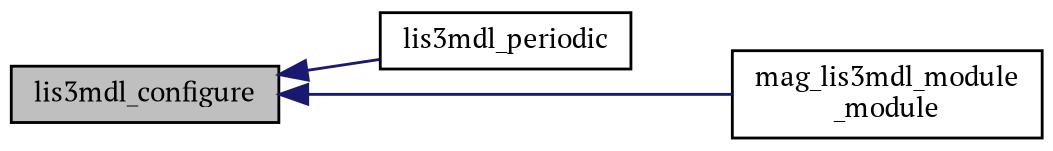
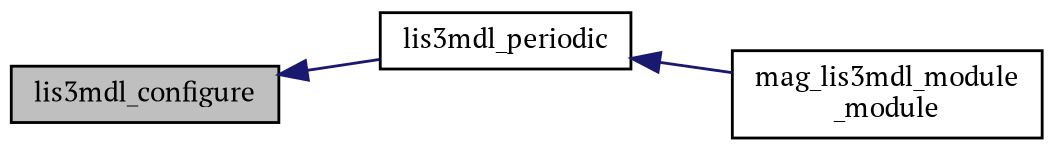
edge "mag_lis3mdl_module _module" -> "lis3mdl_configure": now "mag_lis3mdl_module _module" -> "lis3mdl_periodic"
